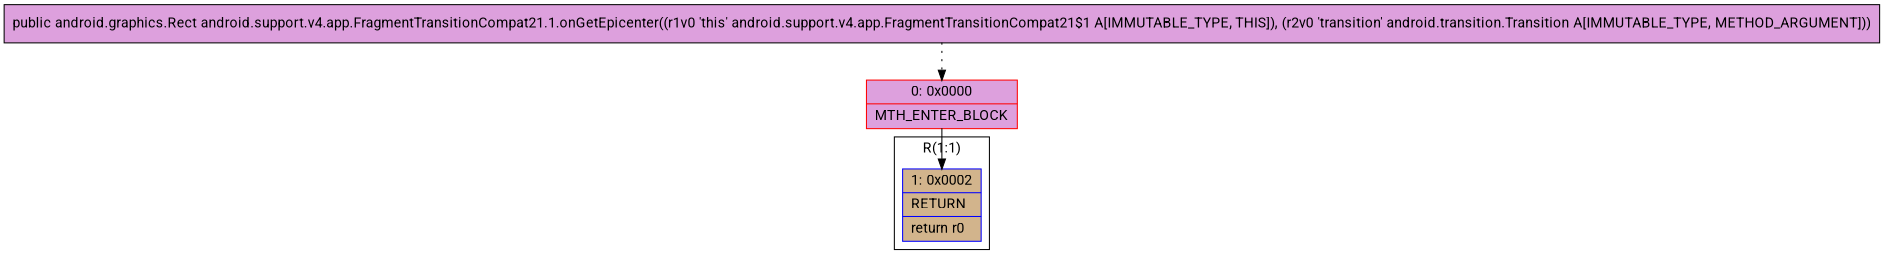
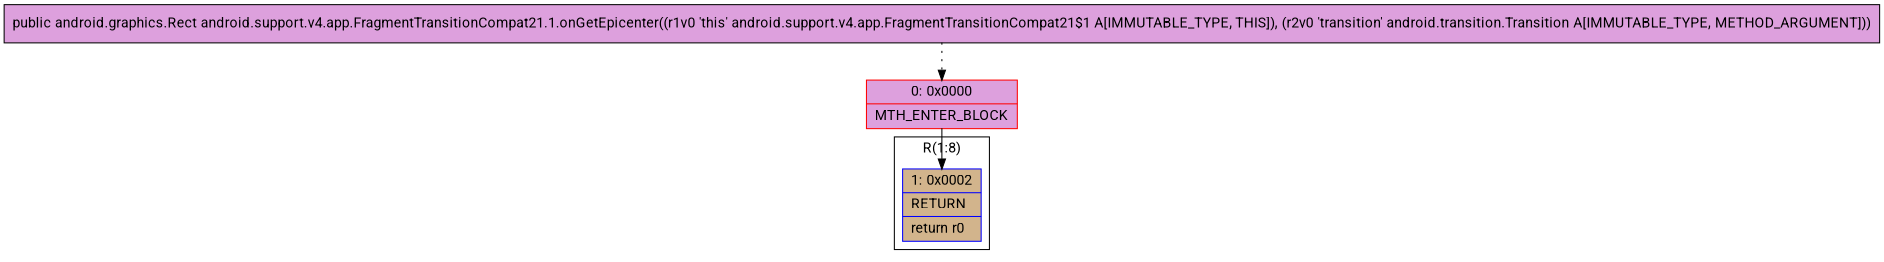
cluster "R(1:1)": label "R(1:1)" -> "R(1:8)"
